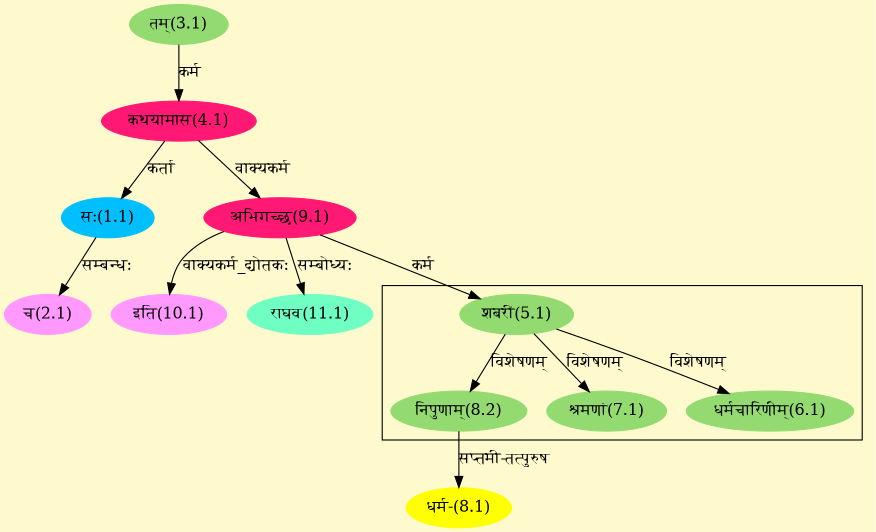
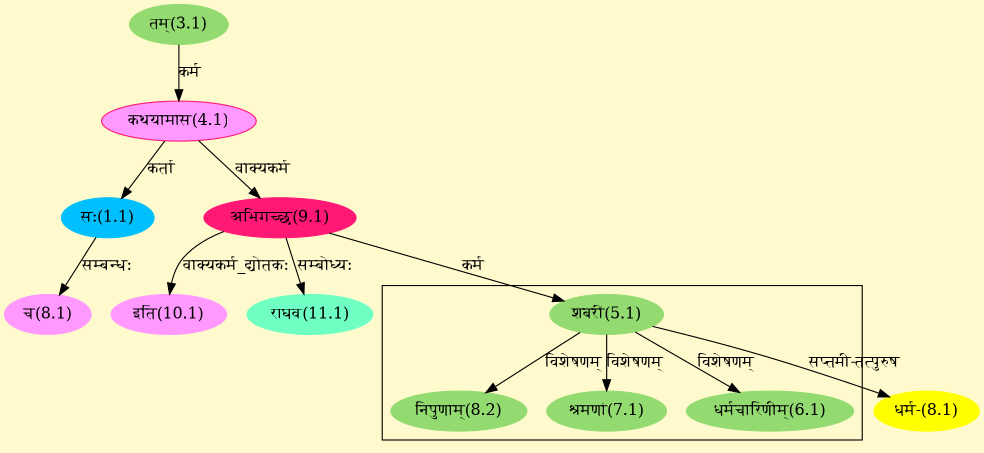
node "कथयामास(4.1)": fillcolor #ff1975 -> #ff99ff
node "च(2.1)": label "च(2.1)" -> "च(8.1)"
edge "निपुणाम्(8.2)" -> "धर्म-(8.1)": now "शबरीं(5.1)" -> "धर्म-(8.1)"
